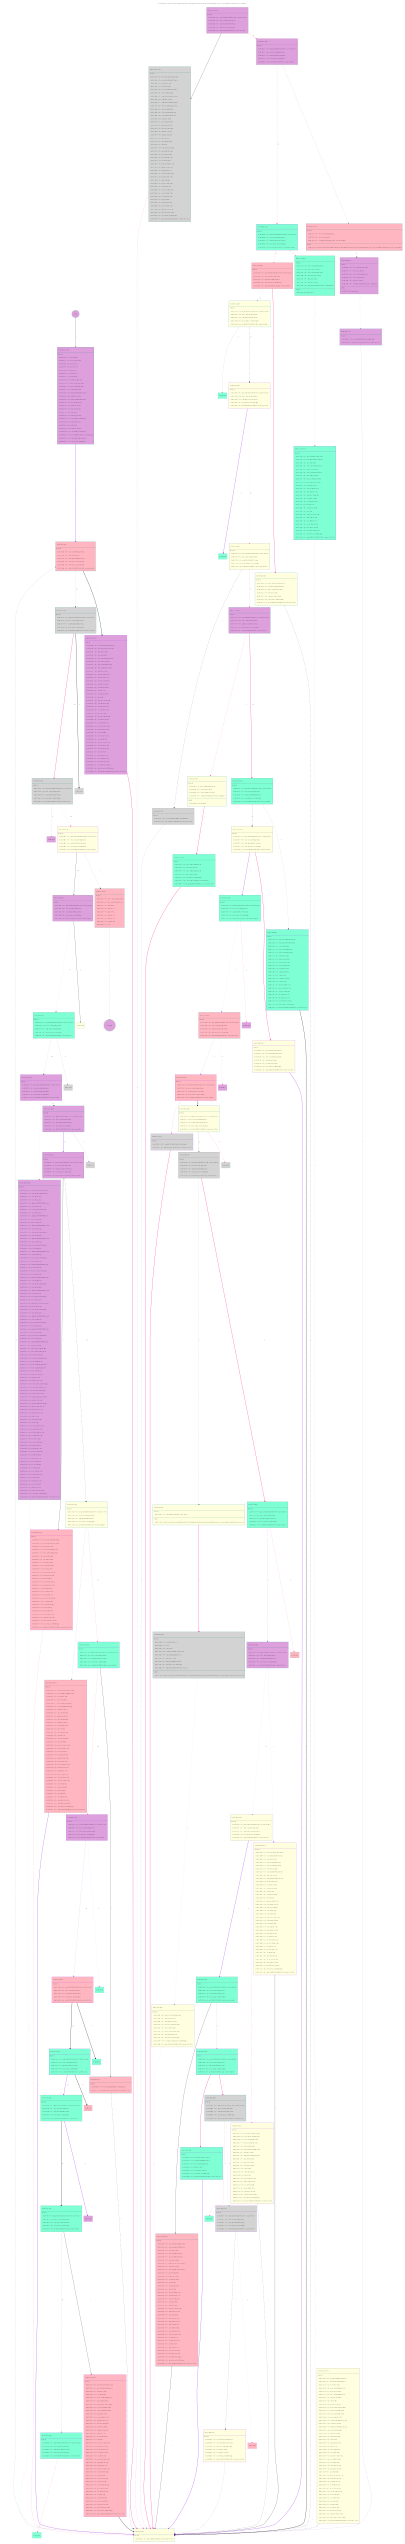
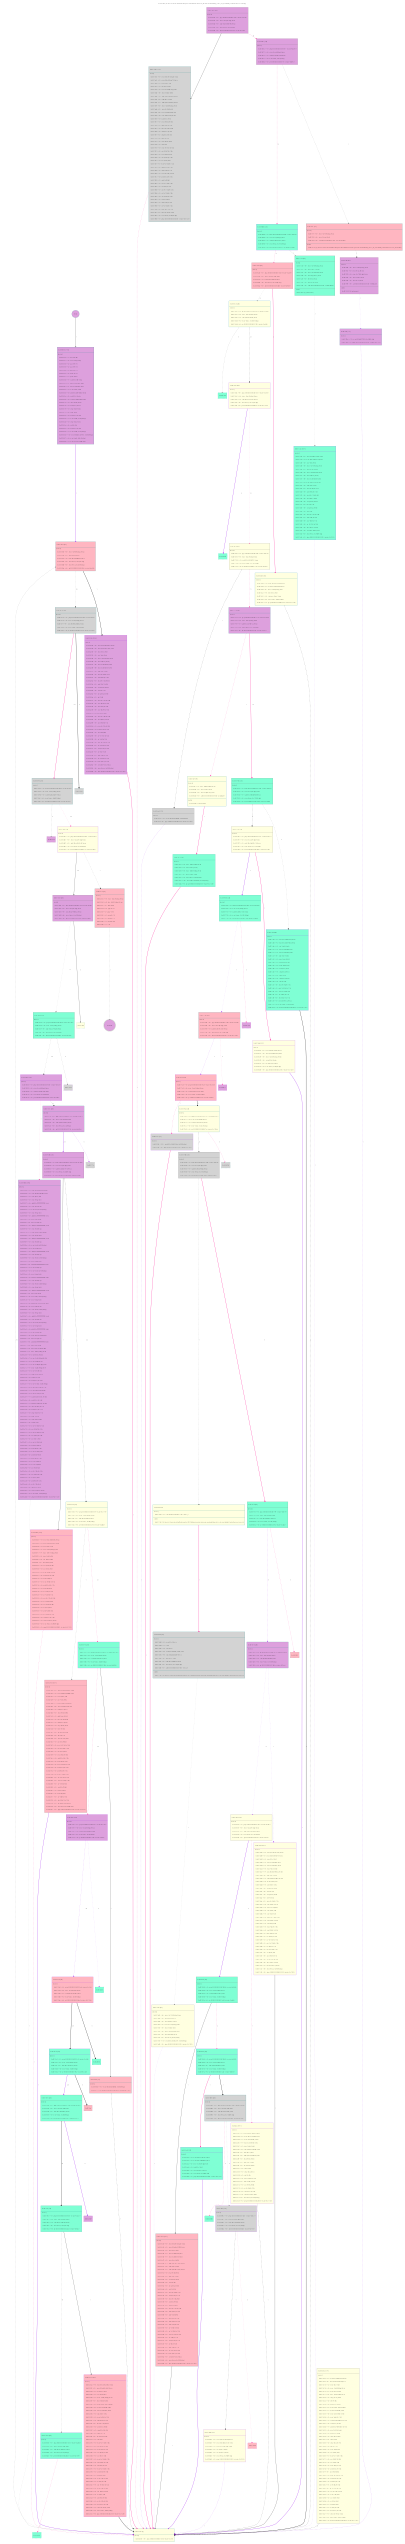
edge "0x401864 [28]" -> "0x401880 [28]": color deeppink -> black
